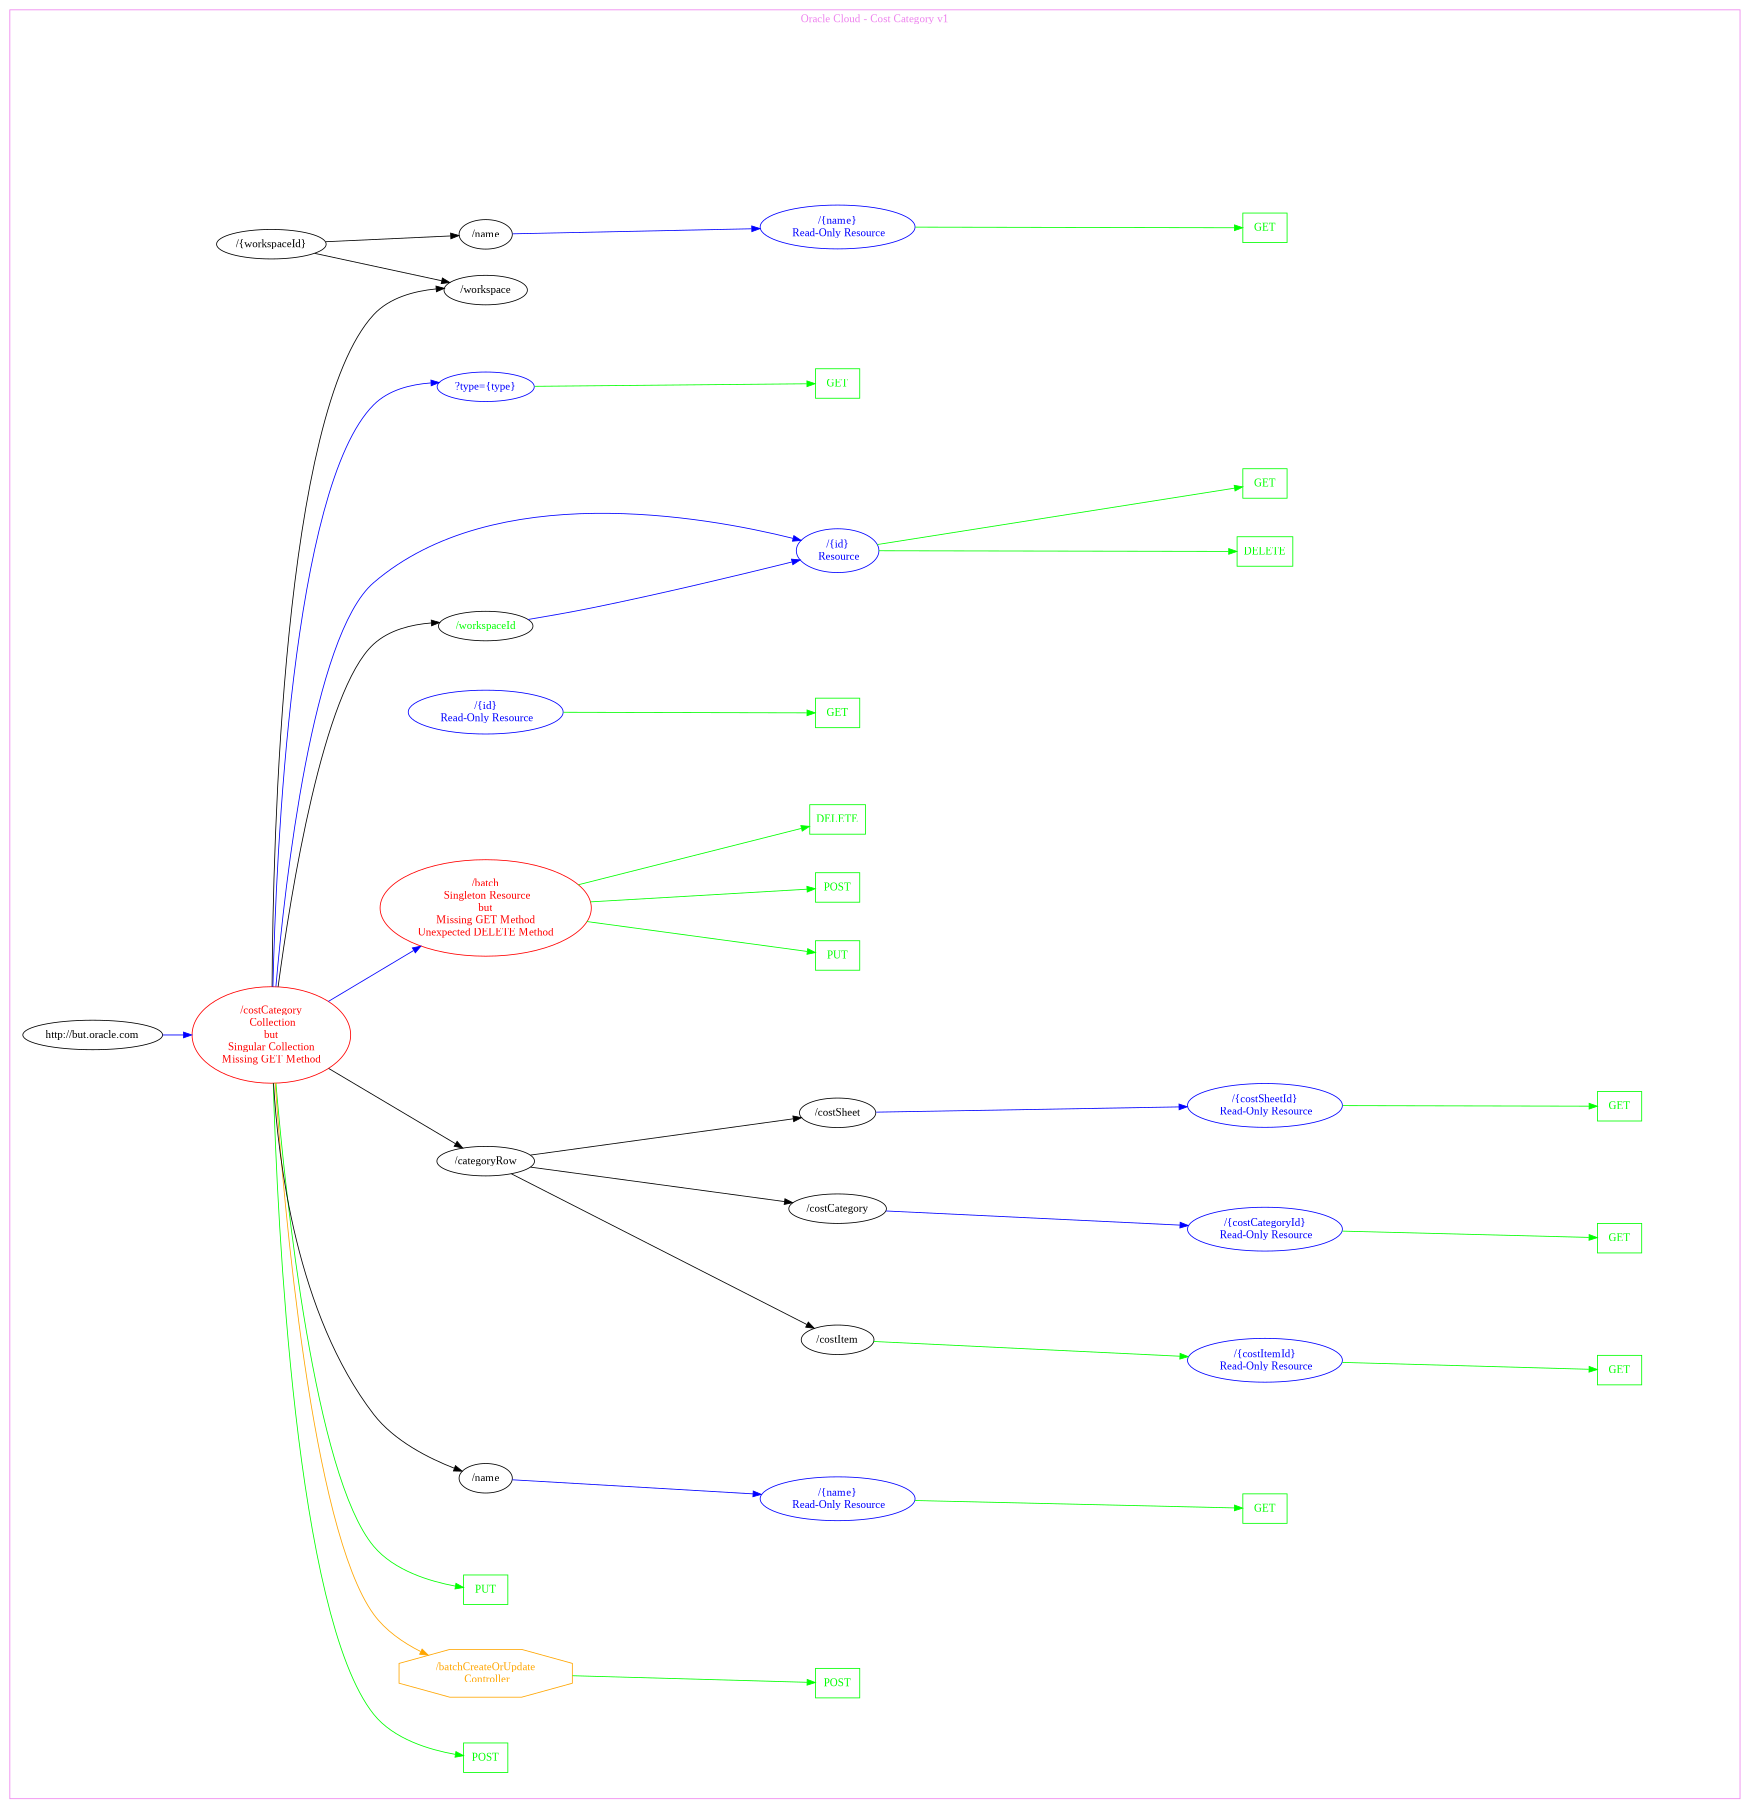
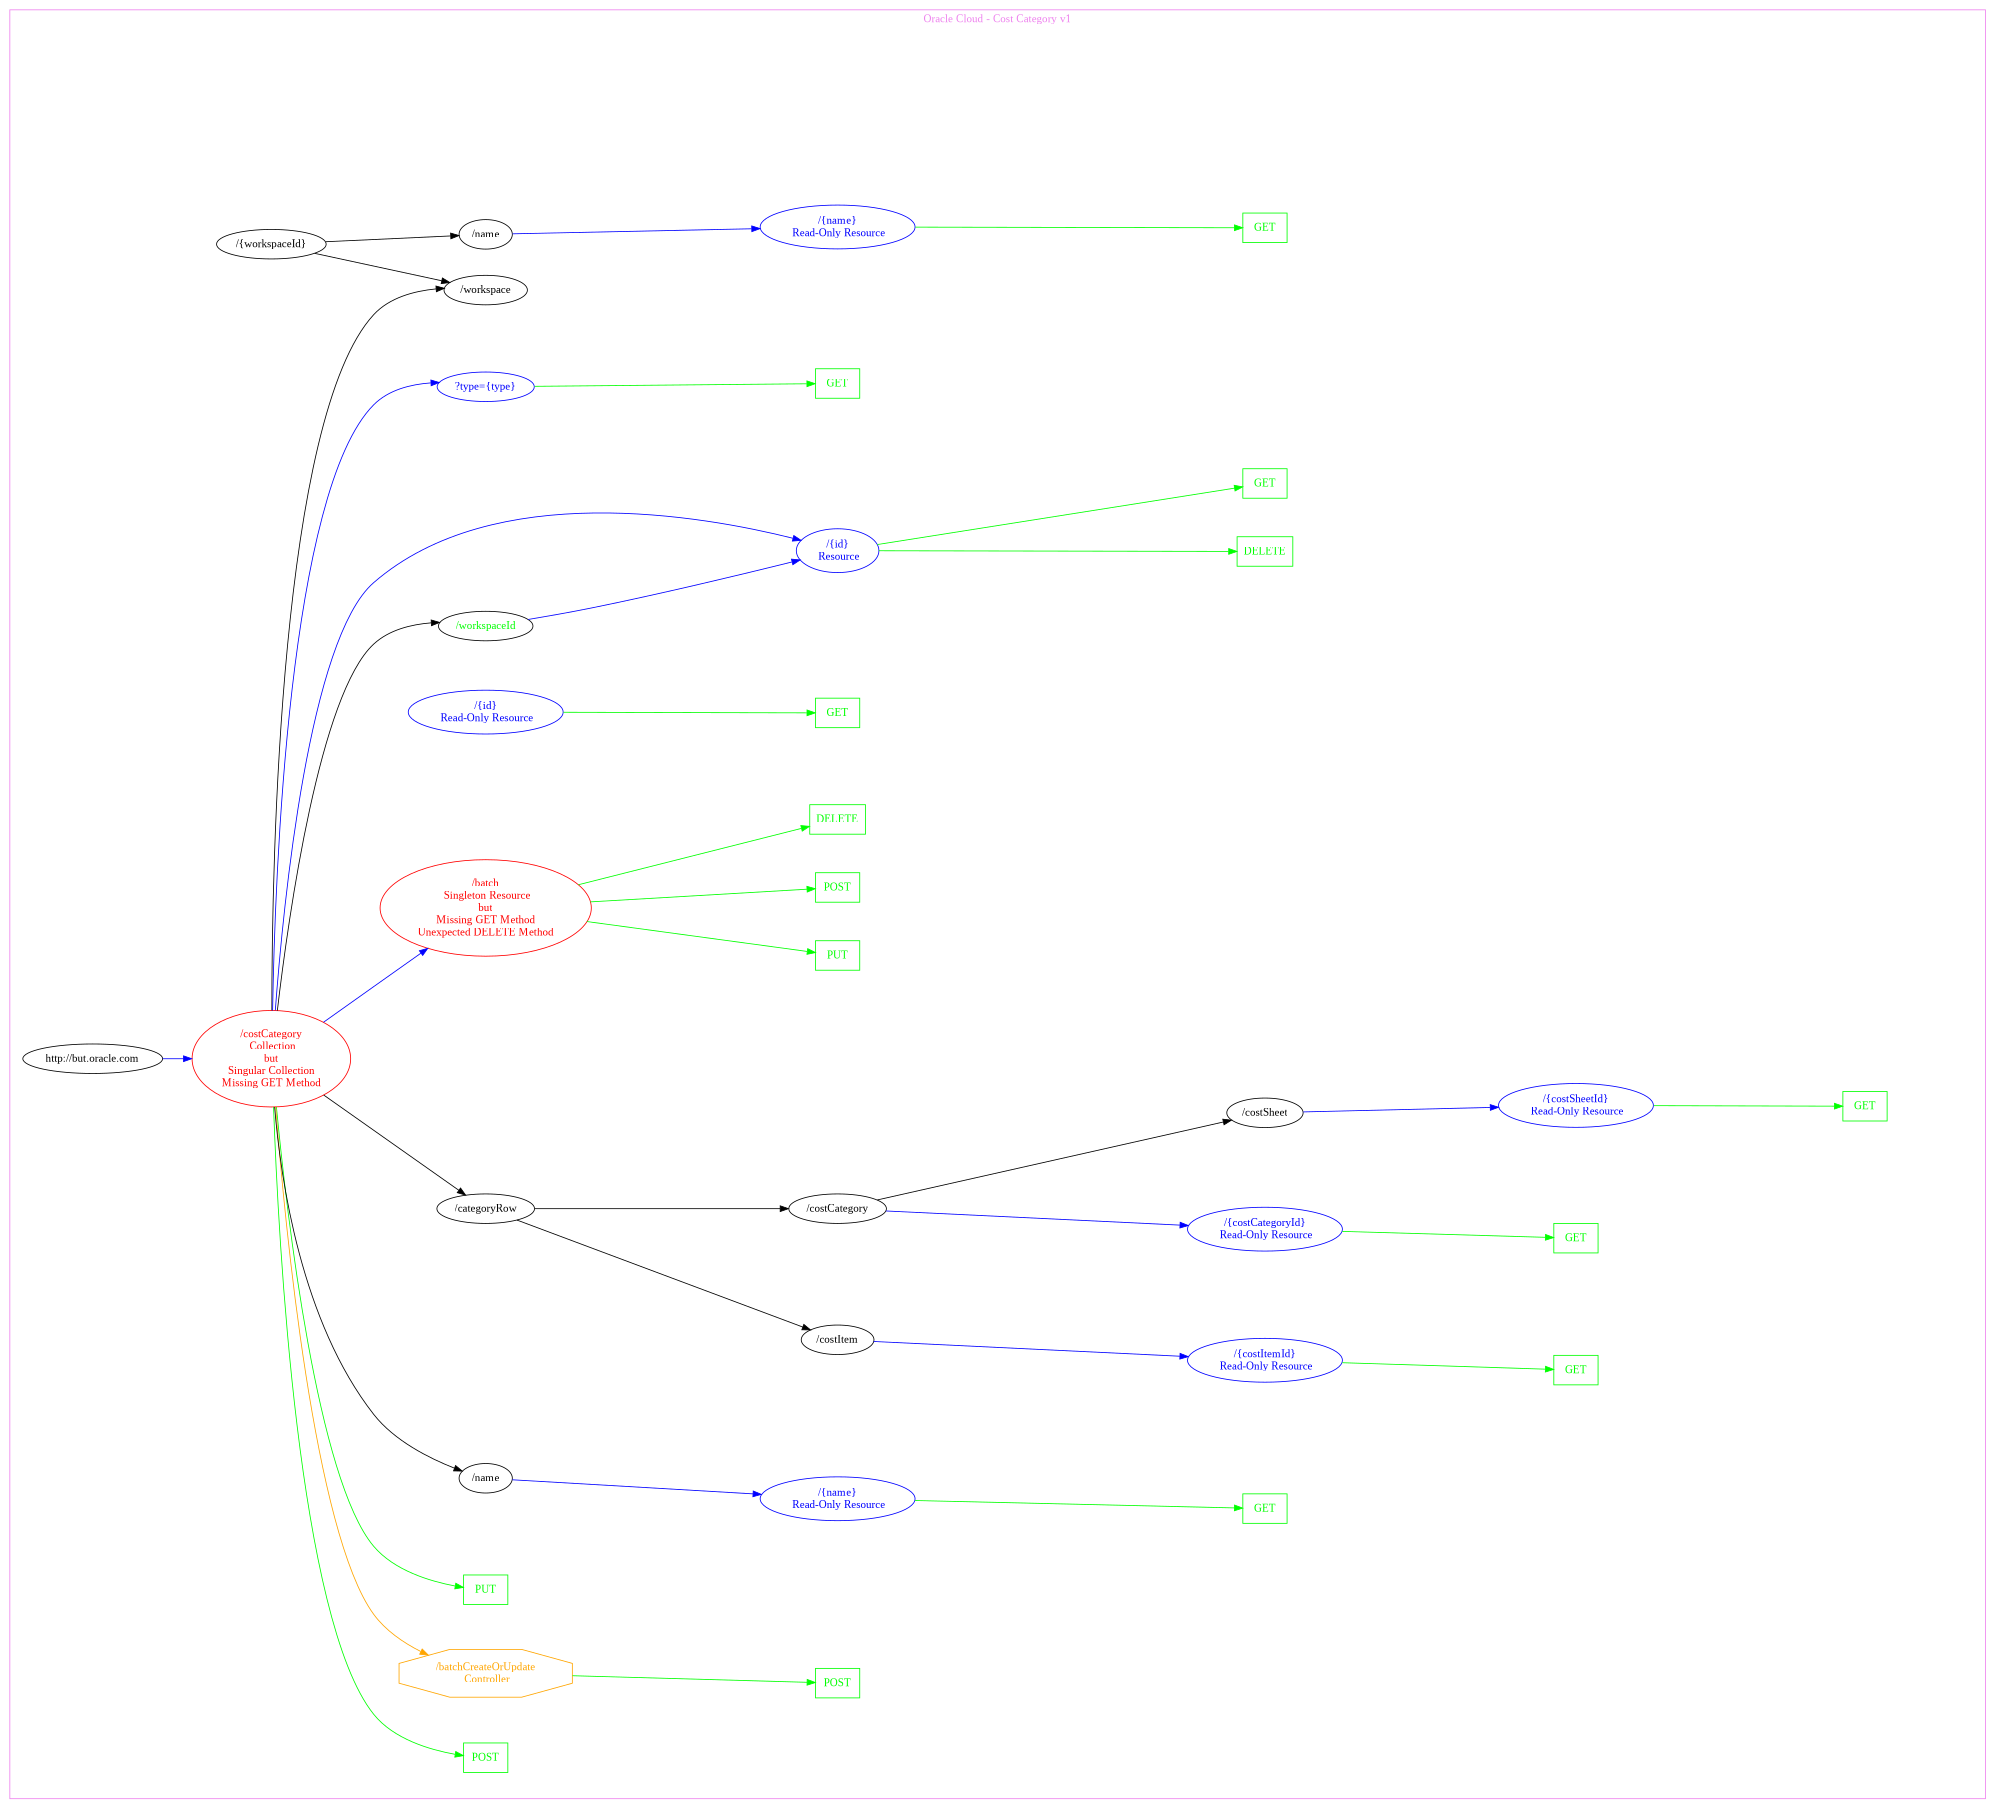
edge "/categoryRow" -> "/costSheet": now "/costCategory" -> "/costSheet"
edge "/costItem" -> "/{costItemId} Read-Only Resource": color green -> blue
